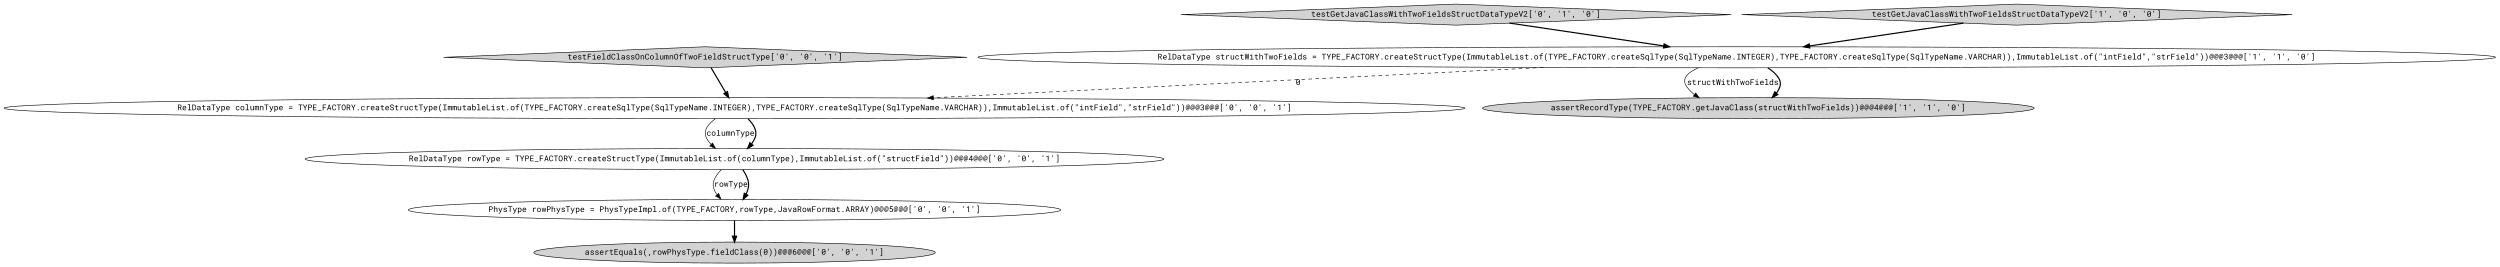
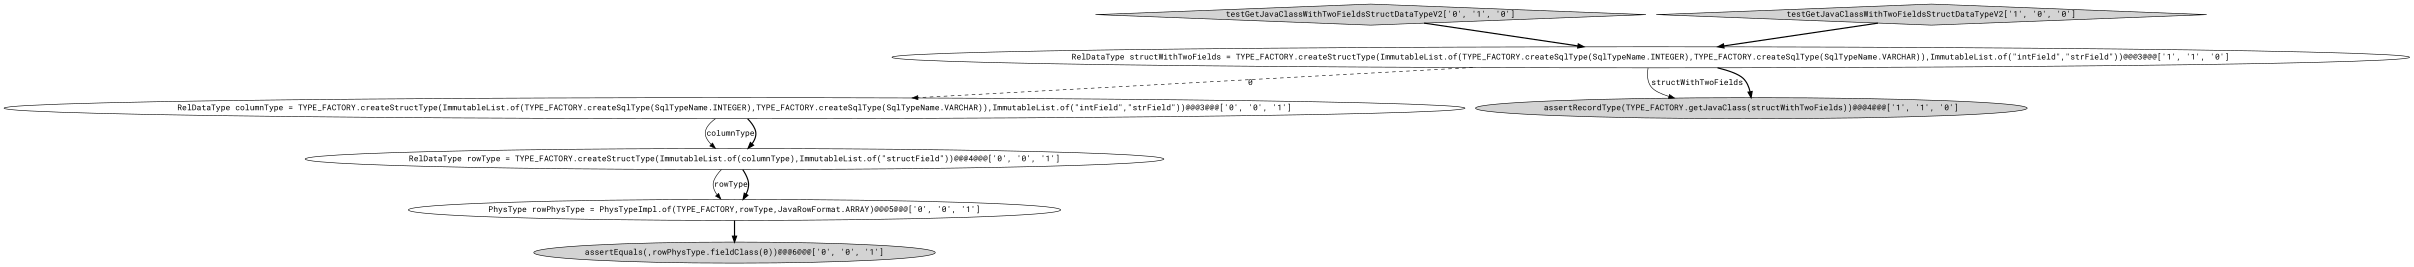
node "testFieldClassOnColumnOfTwoFieldStructType['0', '0', '1']": removed
